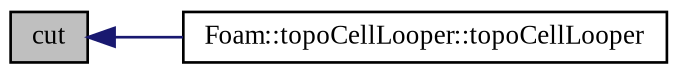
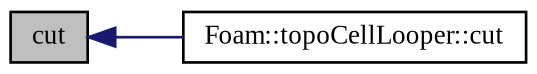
node "Foam::topoCellLooper::topoCellLooper": label "Foam::topoCellLooper::topoCellLooper" -> "Foam::topoCellLooper::cut"
